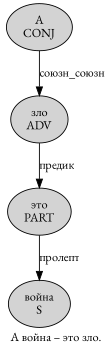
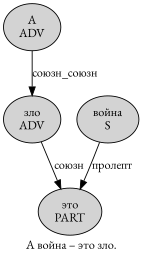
node "А CONJ": label "А CONJ" -> "А ADV"
edge "зло ADV" -> "это PART": label "предик" -> "союзн"
edge "это PART" -> "война S": reversed
